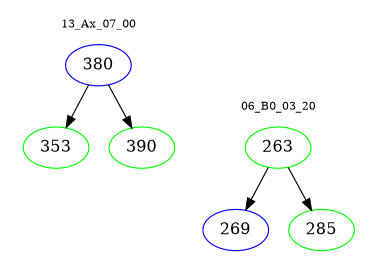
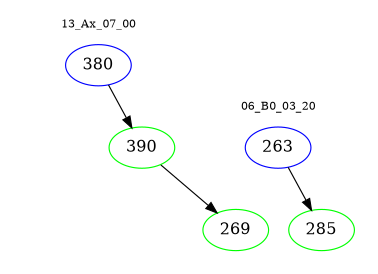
node "353": removed
node "263": color green -> blue
edge "263" -> "269": now "390" -> "269"
node "269": color blue -> green
